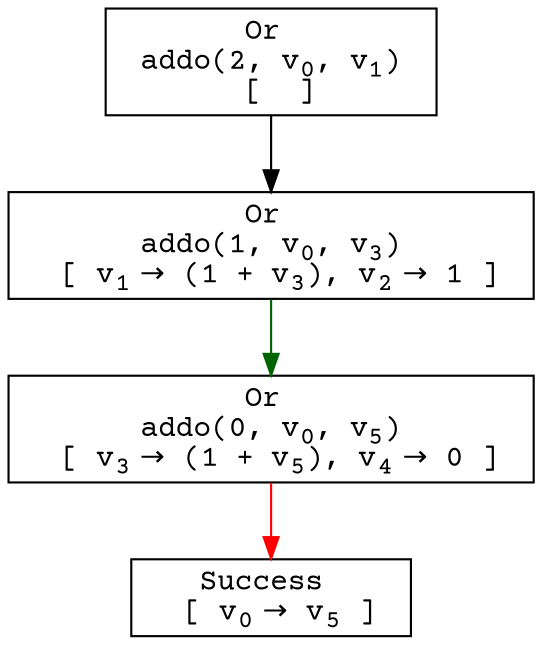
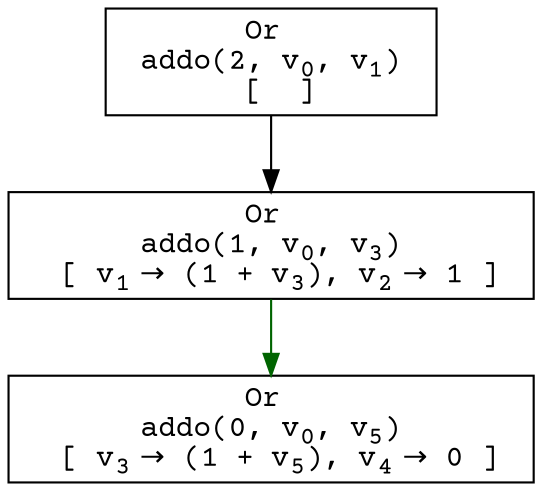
node "Success": removed
